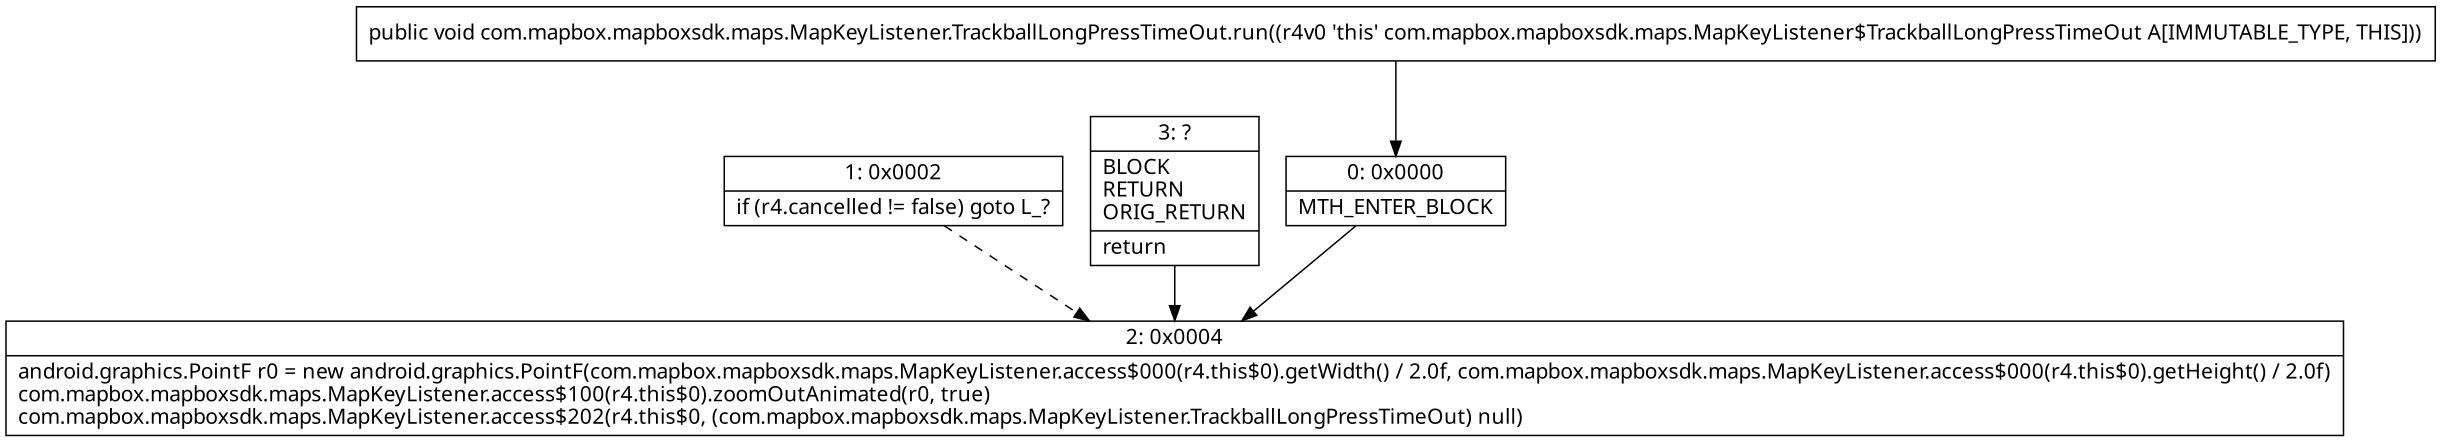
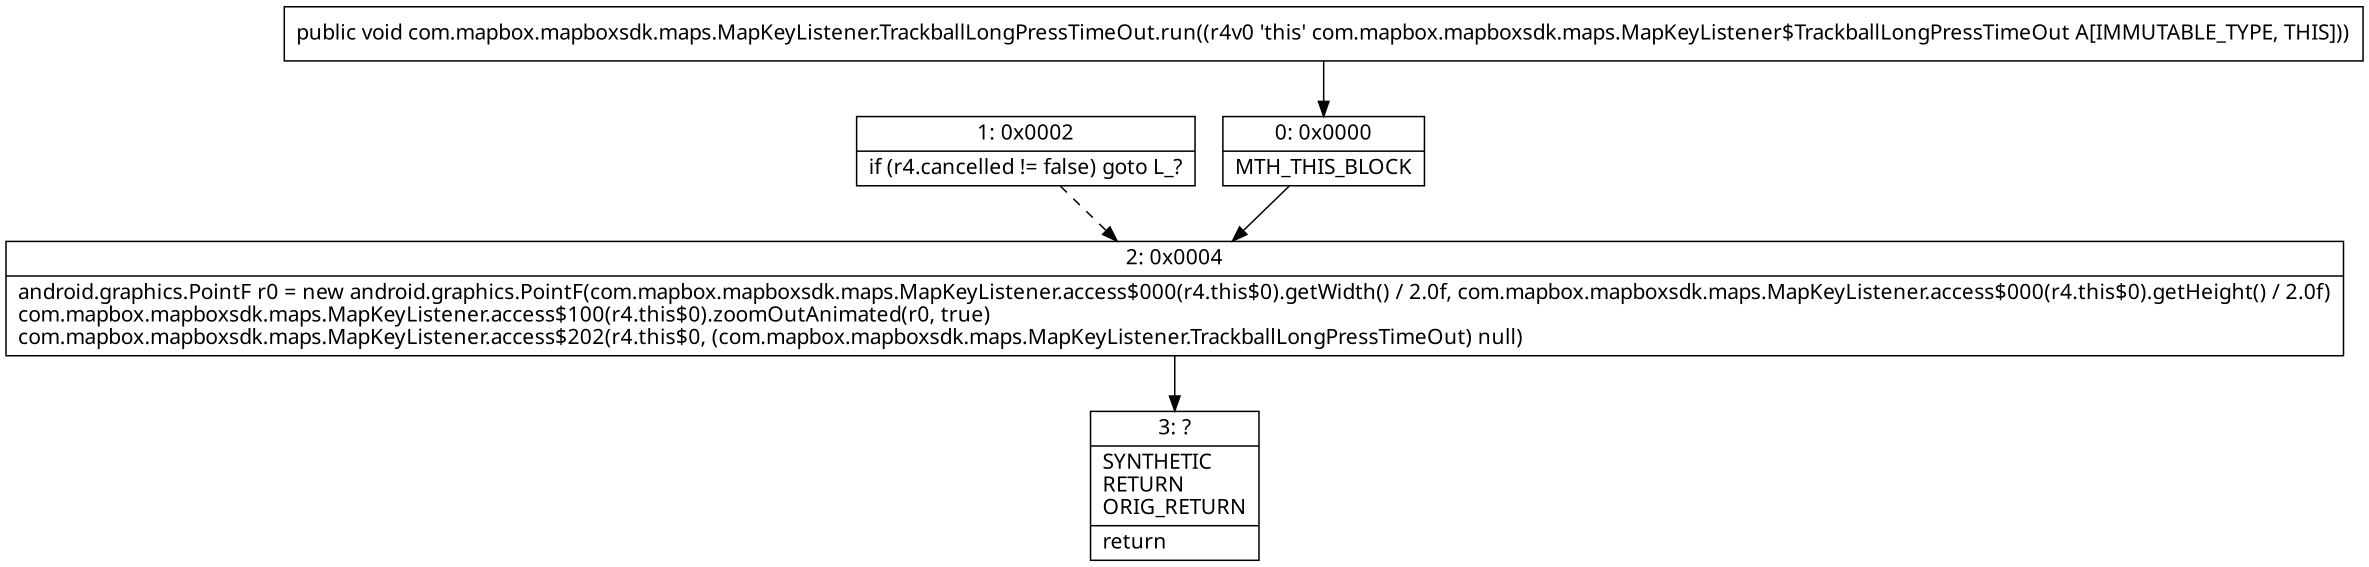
node "3: ?": text "BLOCK" -> "SYNTHETIC"
node "0: 0x0000": text "MTH_ENTER_BLOCK" -> "MTH_THIS_BLOCK"
edge "3: ?" -> "2: 0x0004": reversed
